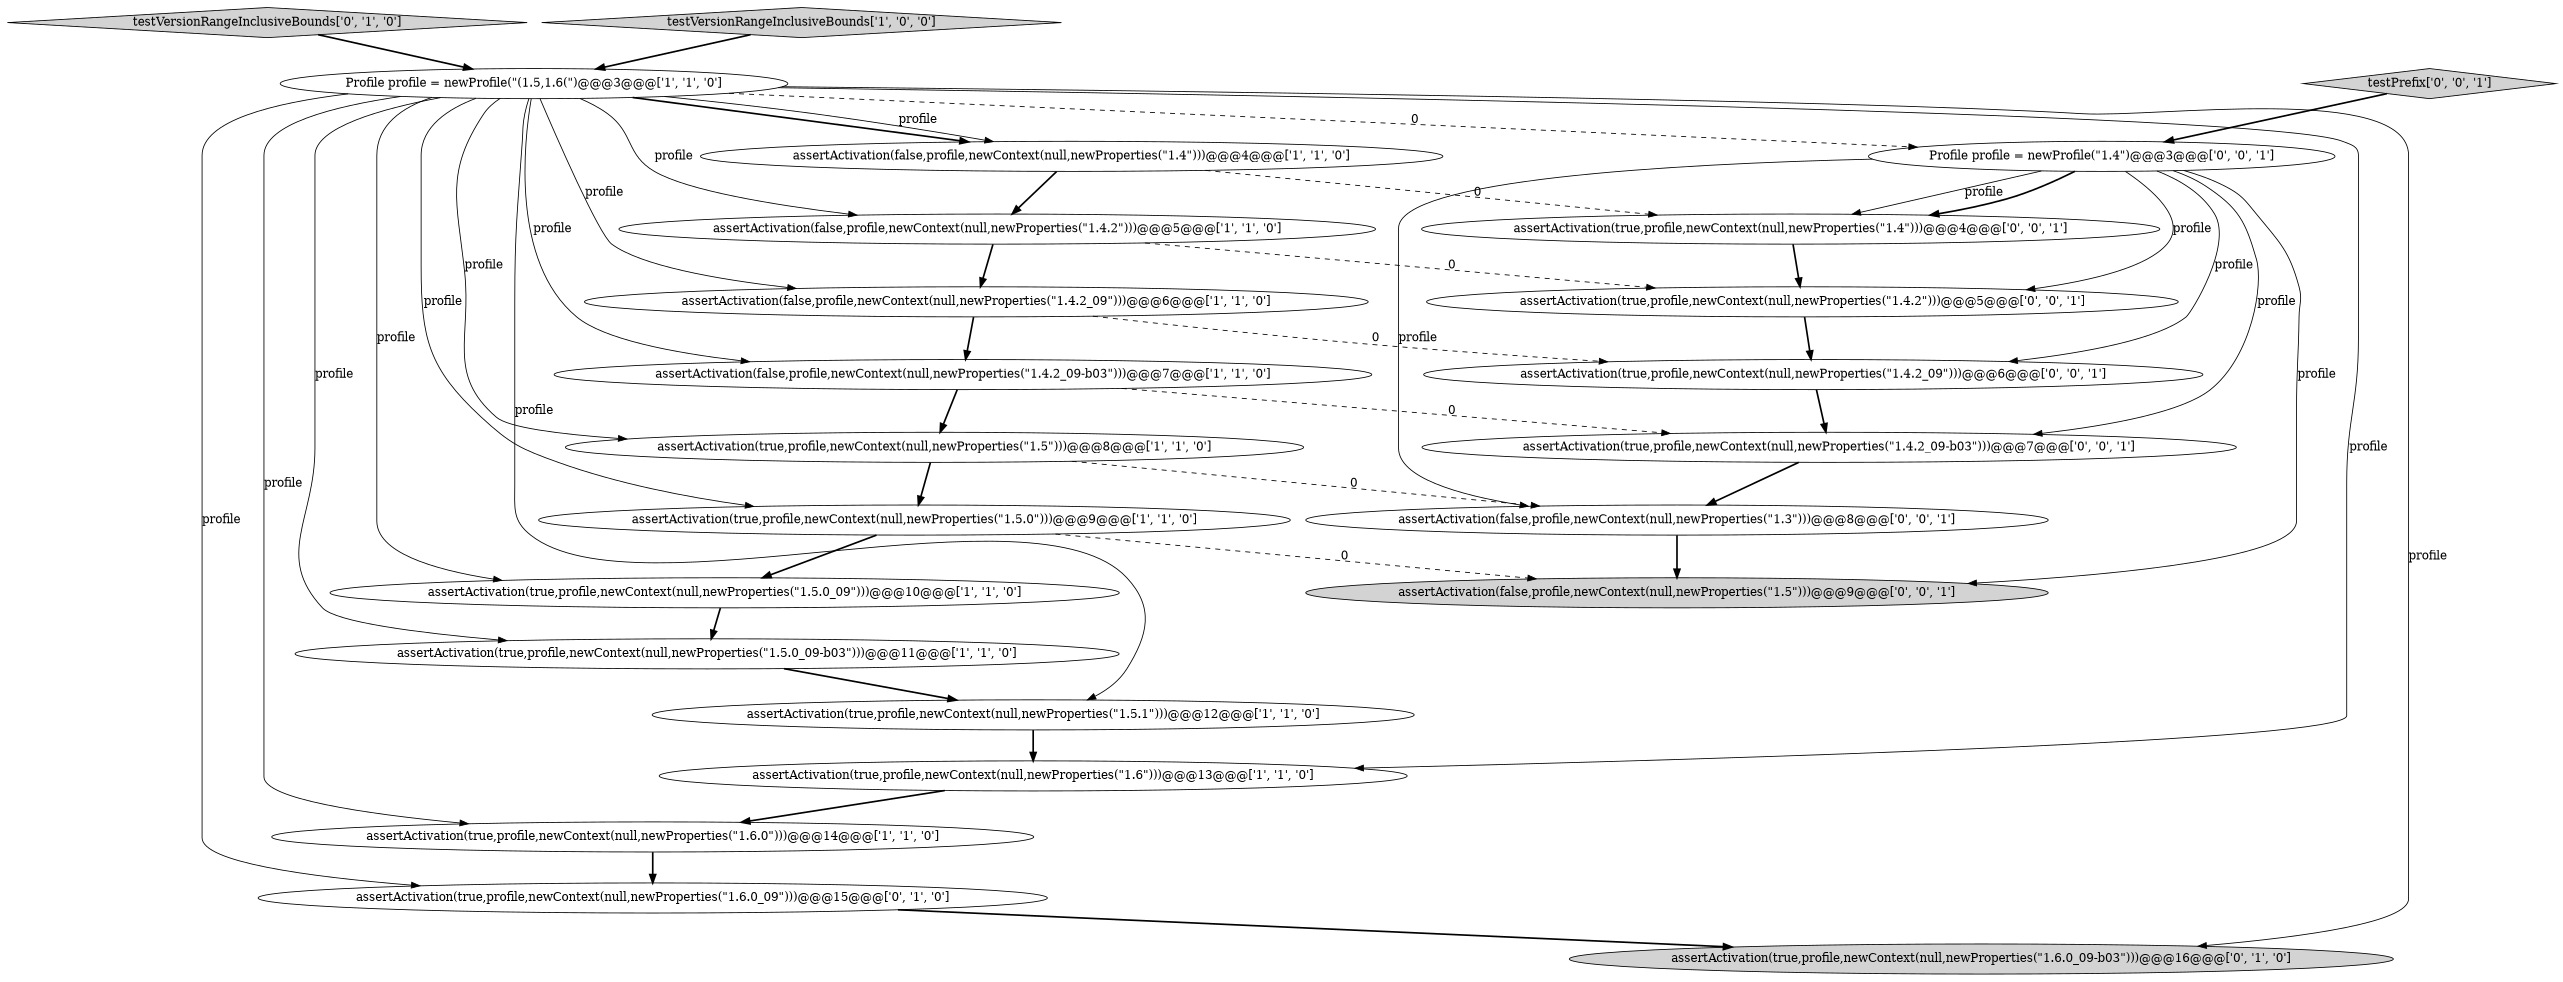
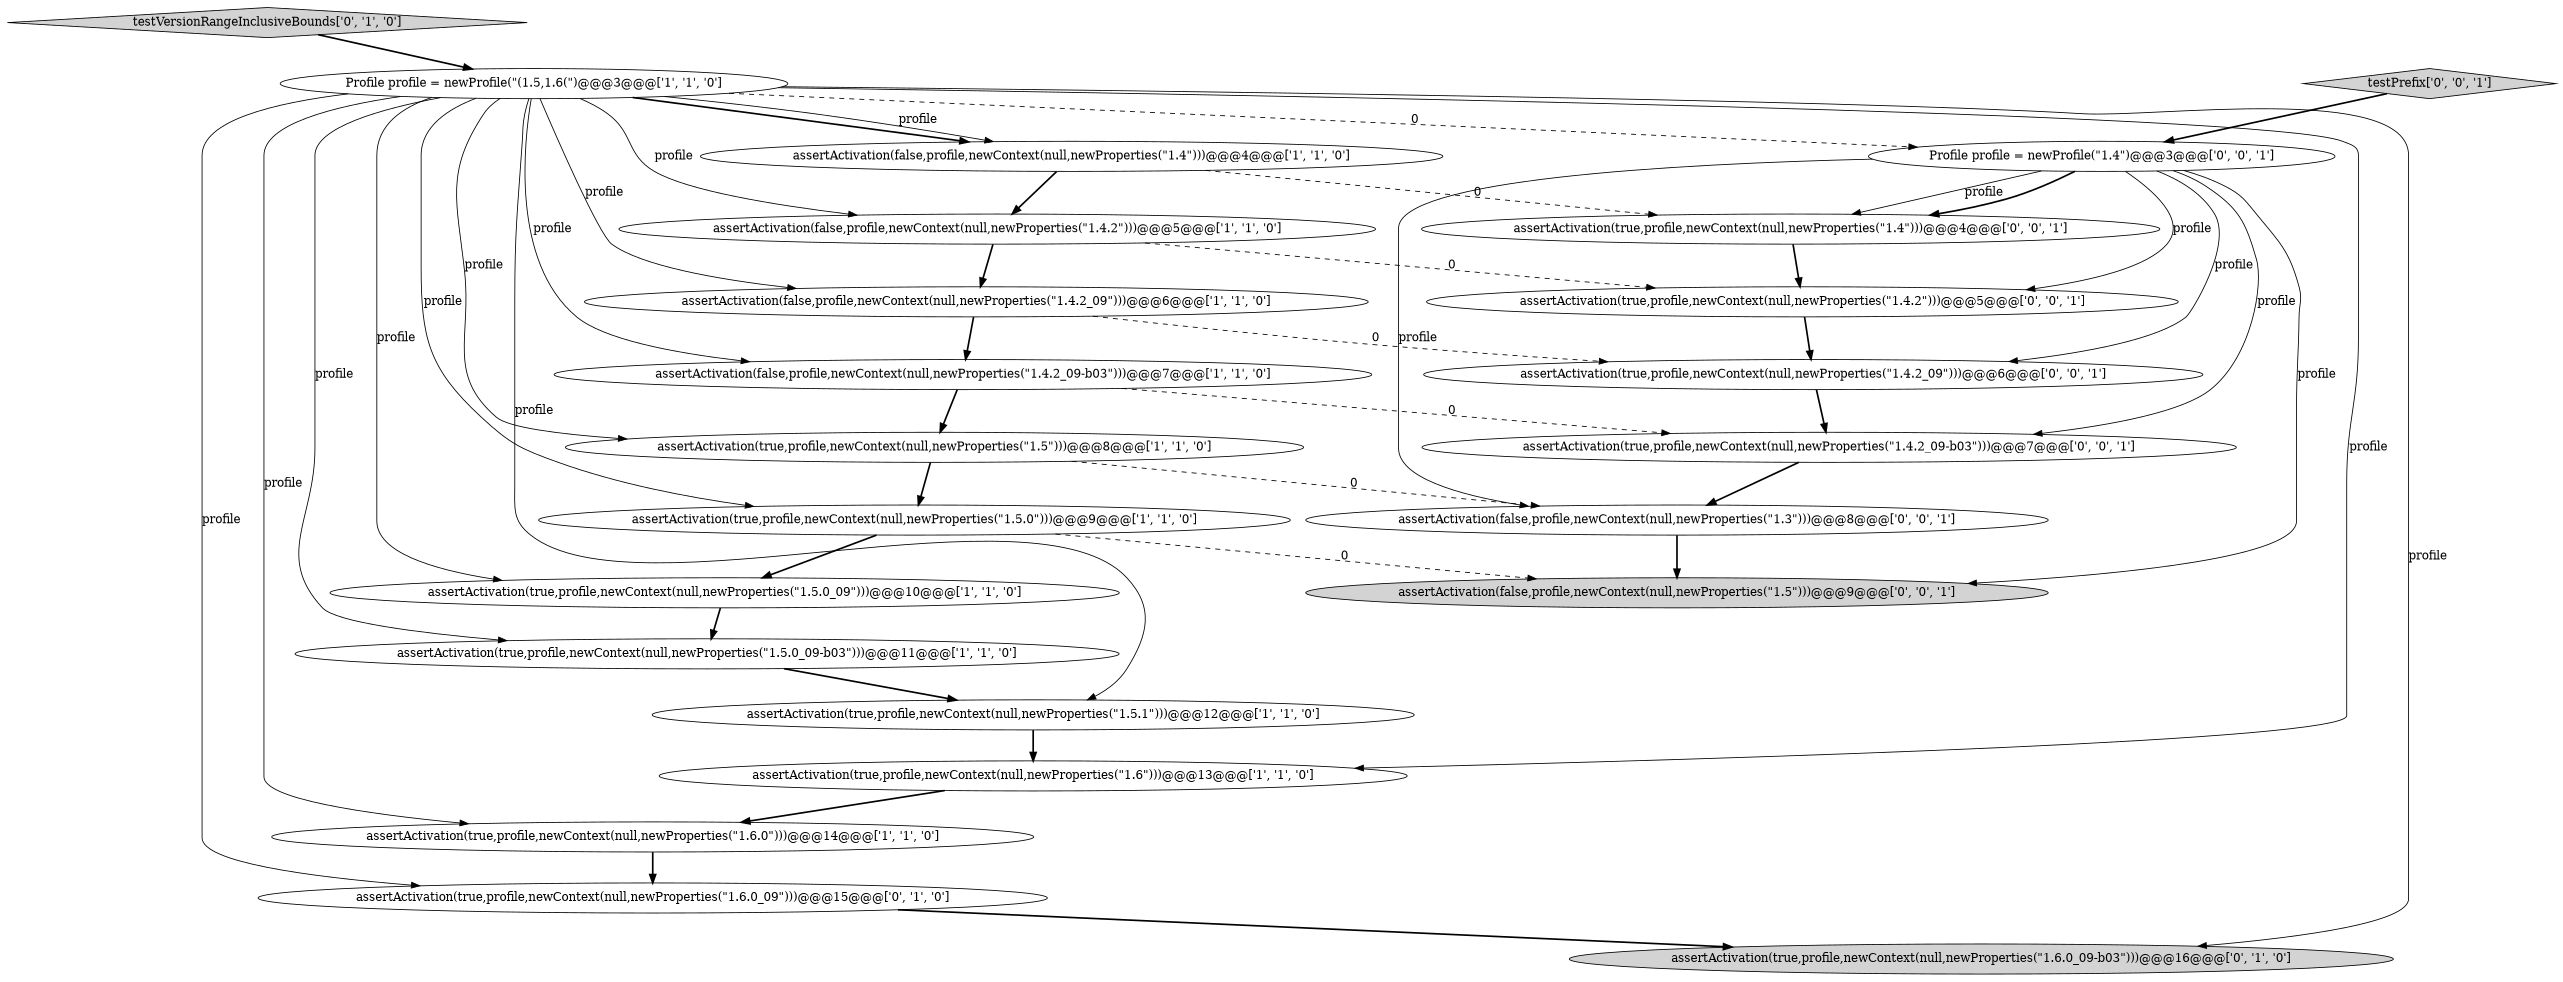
node "testVersionRangeInclusiveBounds['1', '0', '0']": removed
